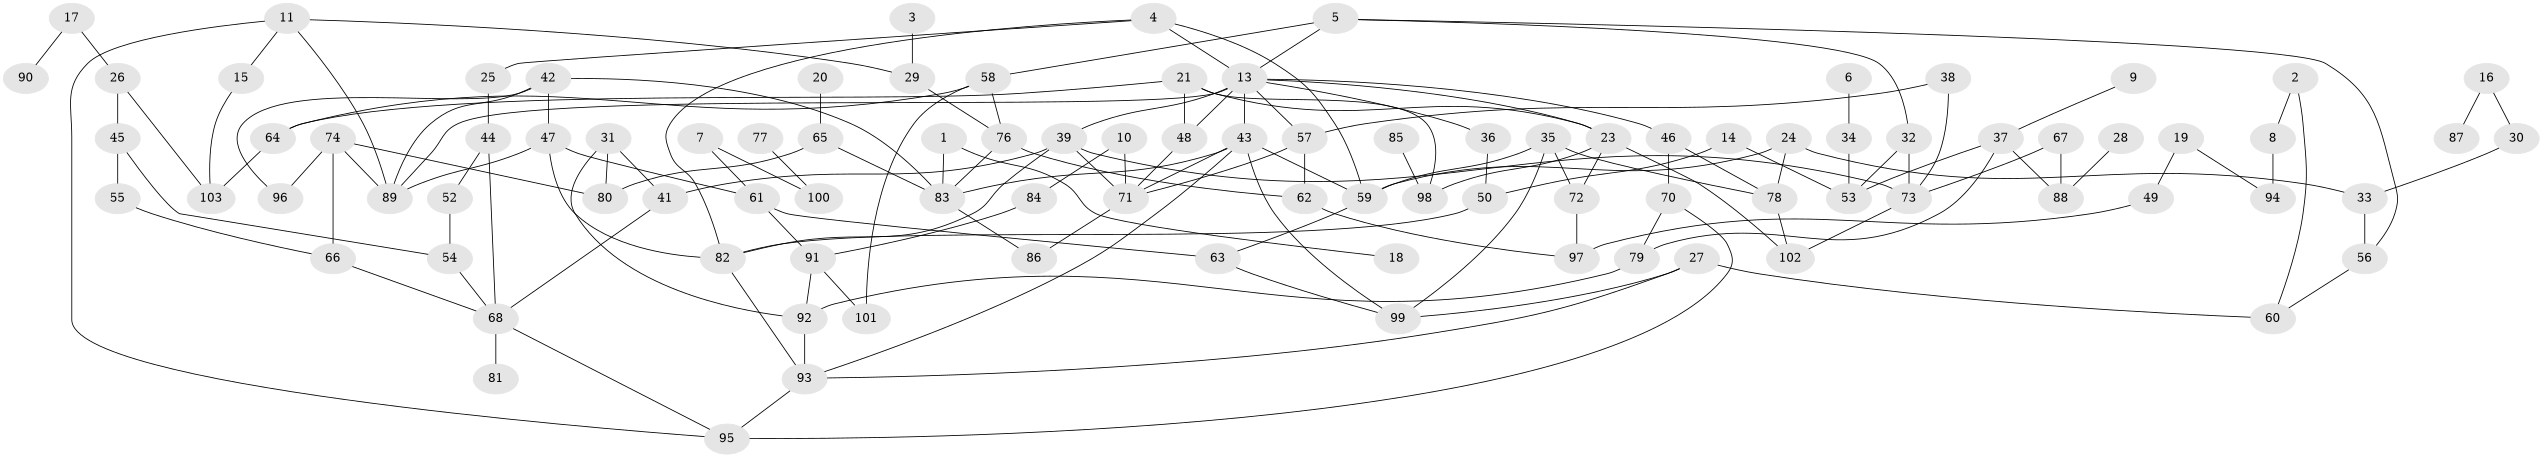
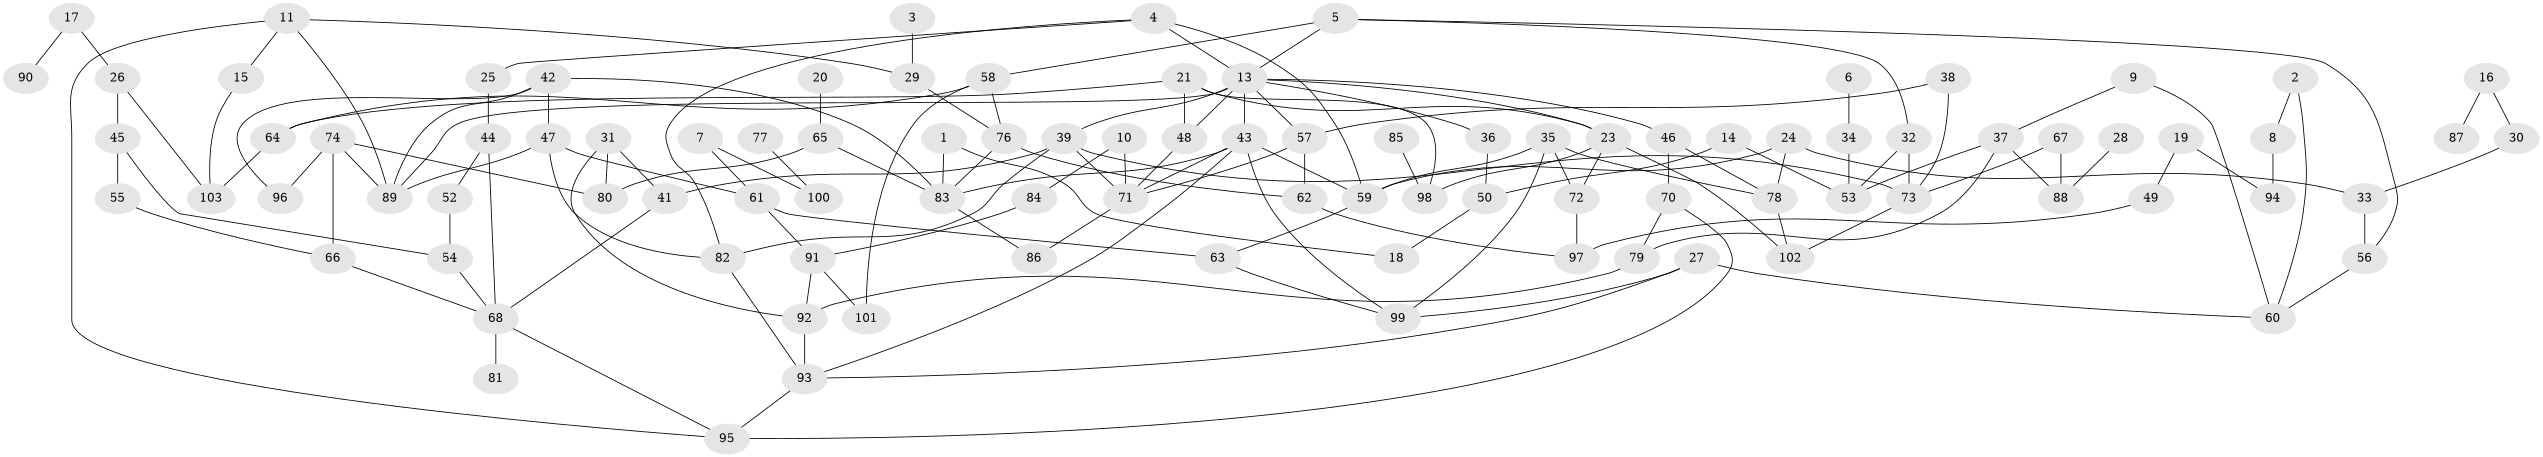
edge "9" -- "60": added
edge "50" -- "82": now "50" -- "18"
